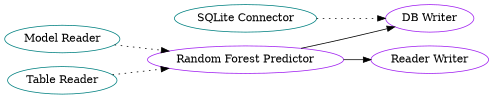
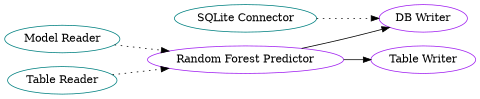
node "Reader Writer": label "Reader Writer" -> "Table Writer"
